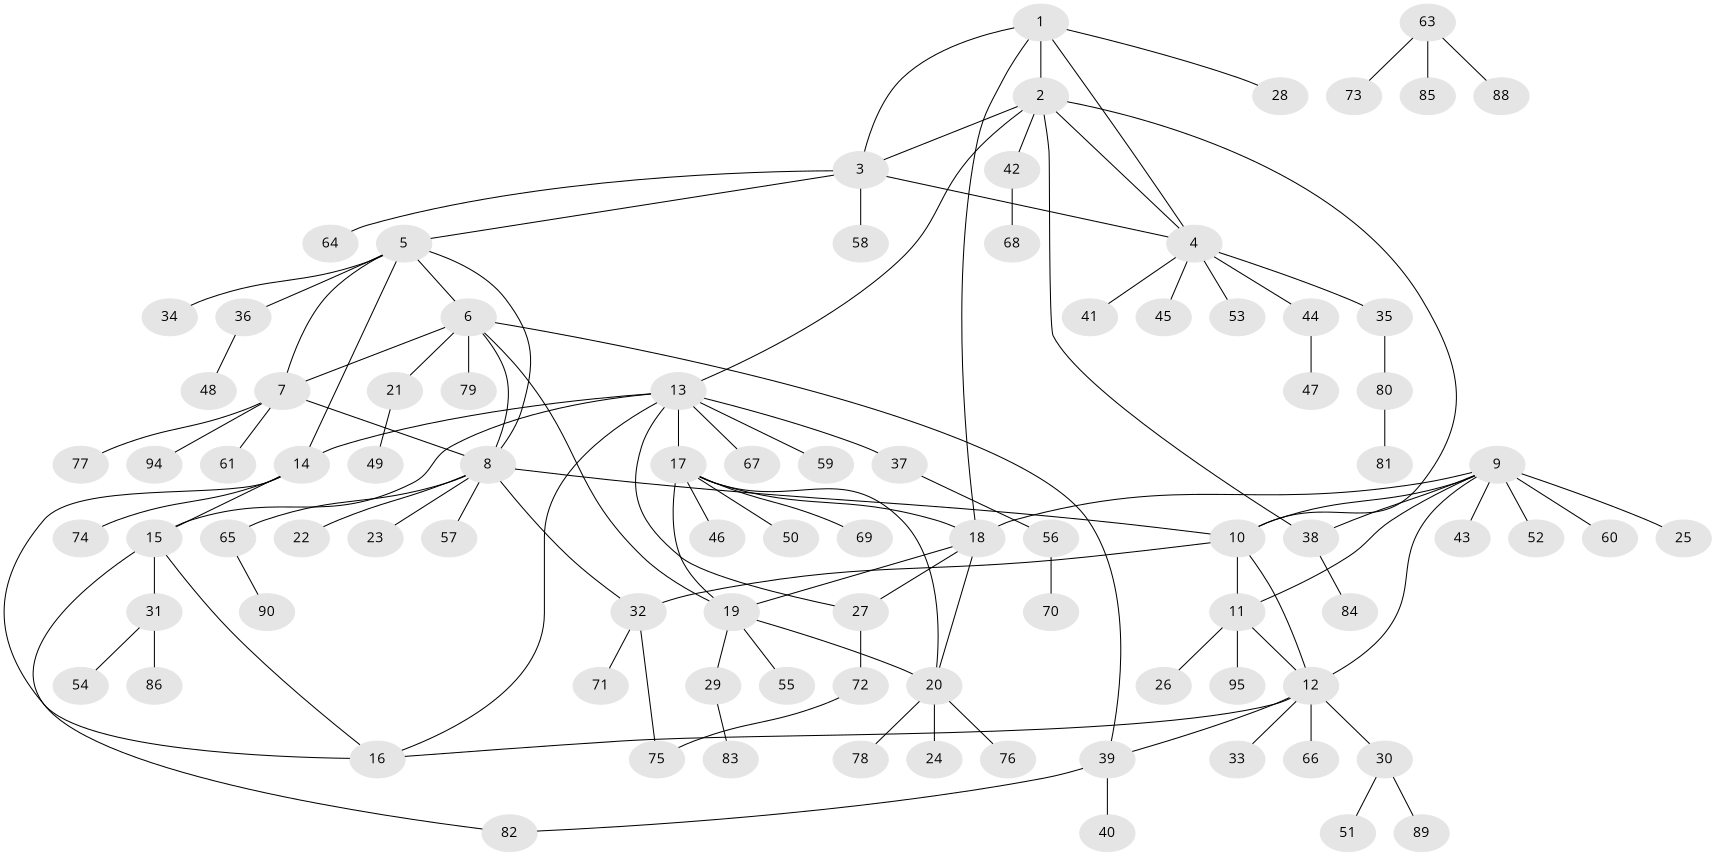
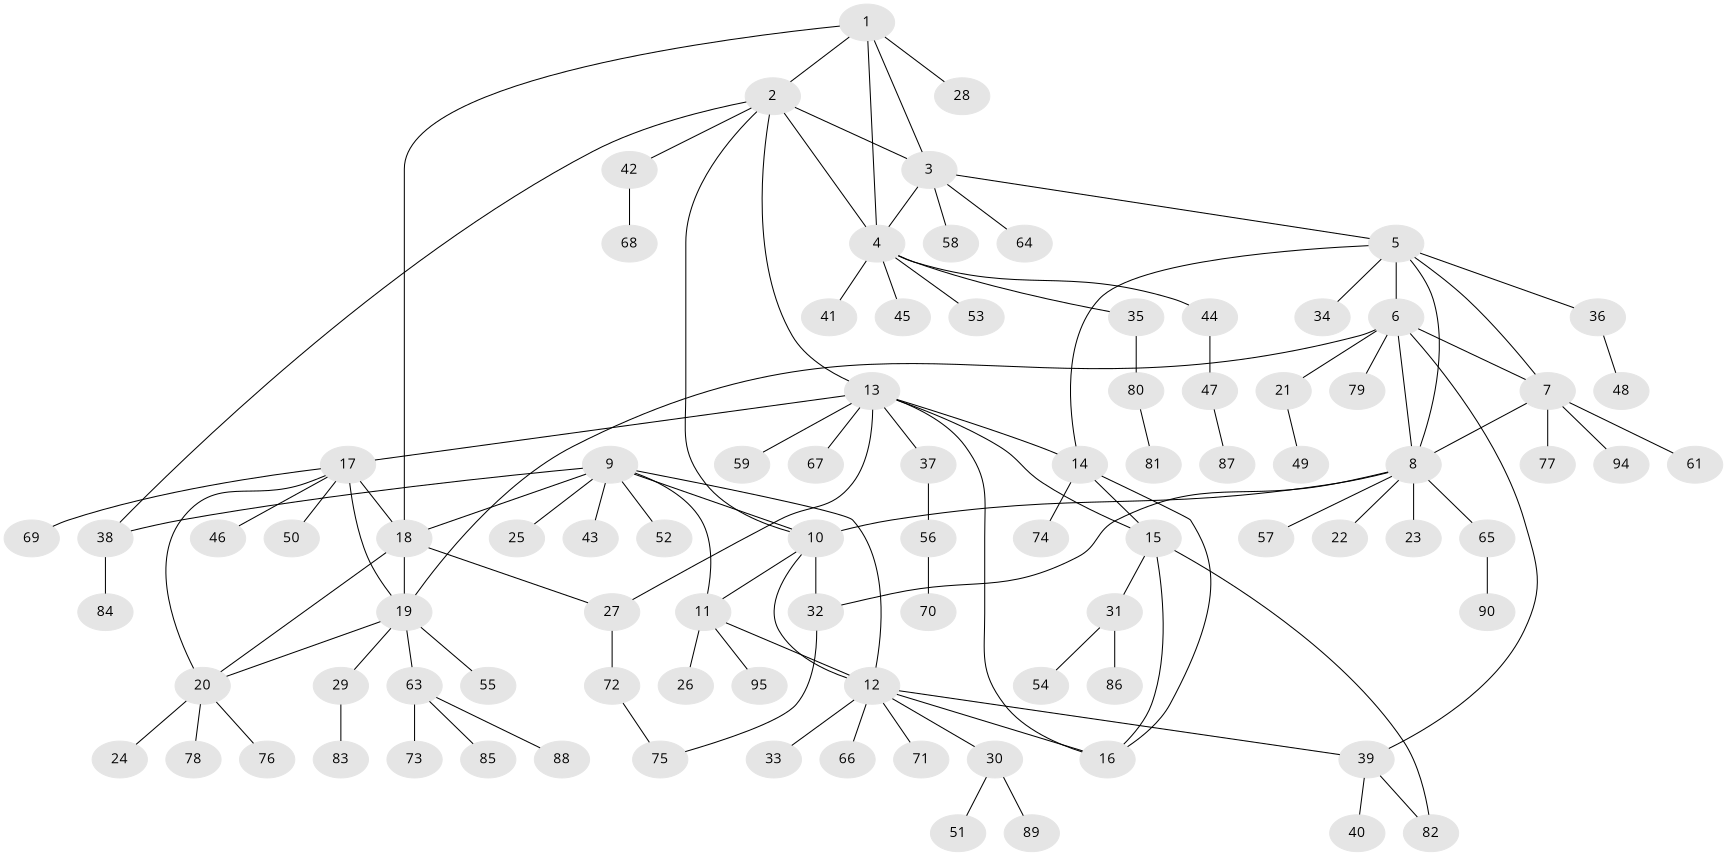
node "87": added
node "60": removed
edge "19" -- "63": added
edge "32" -- "71": now "12" -- "71"
